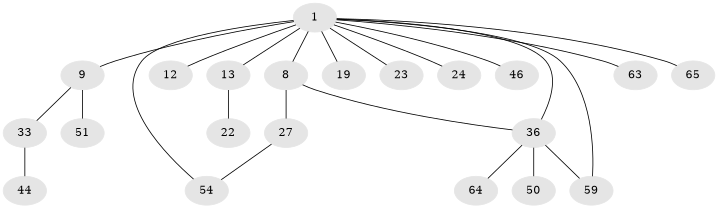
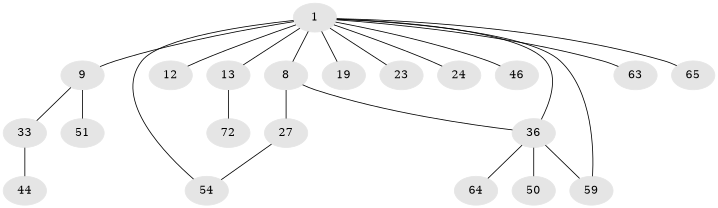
node "22": label "22" -> "72"
